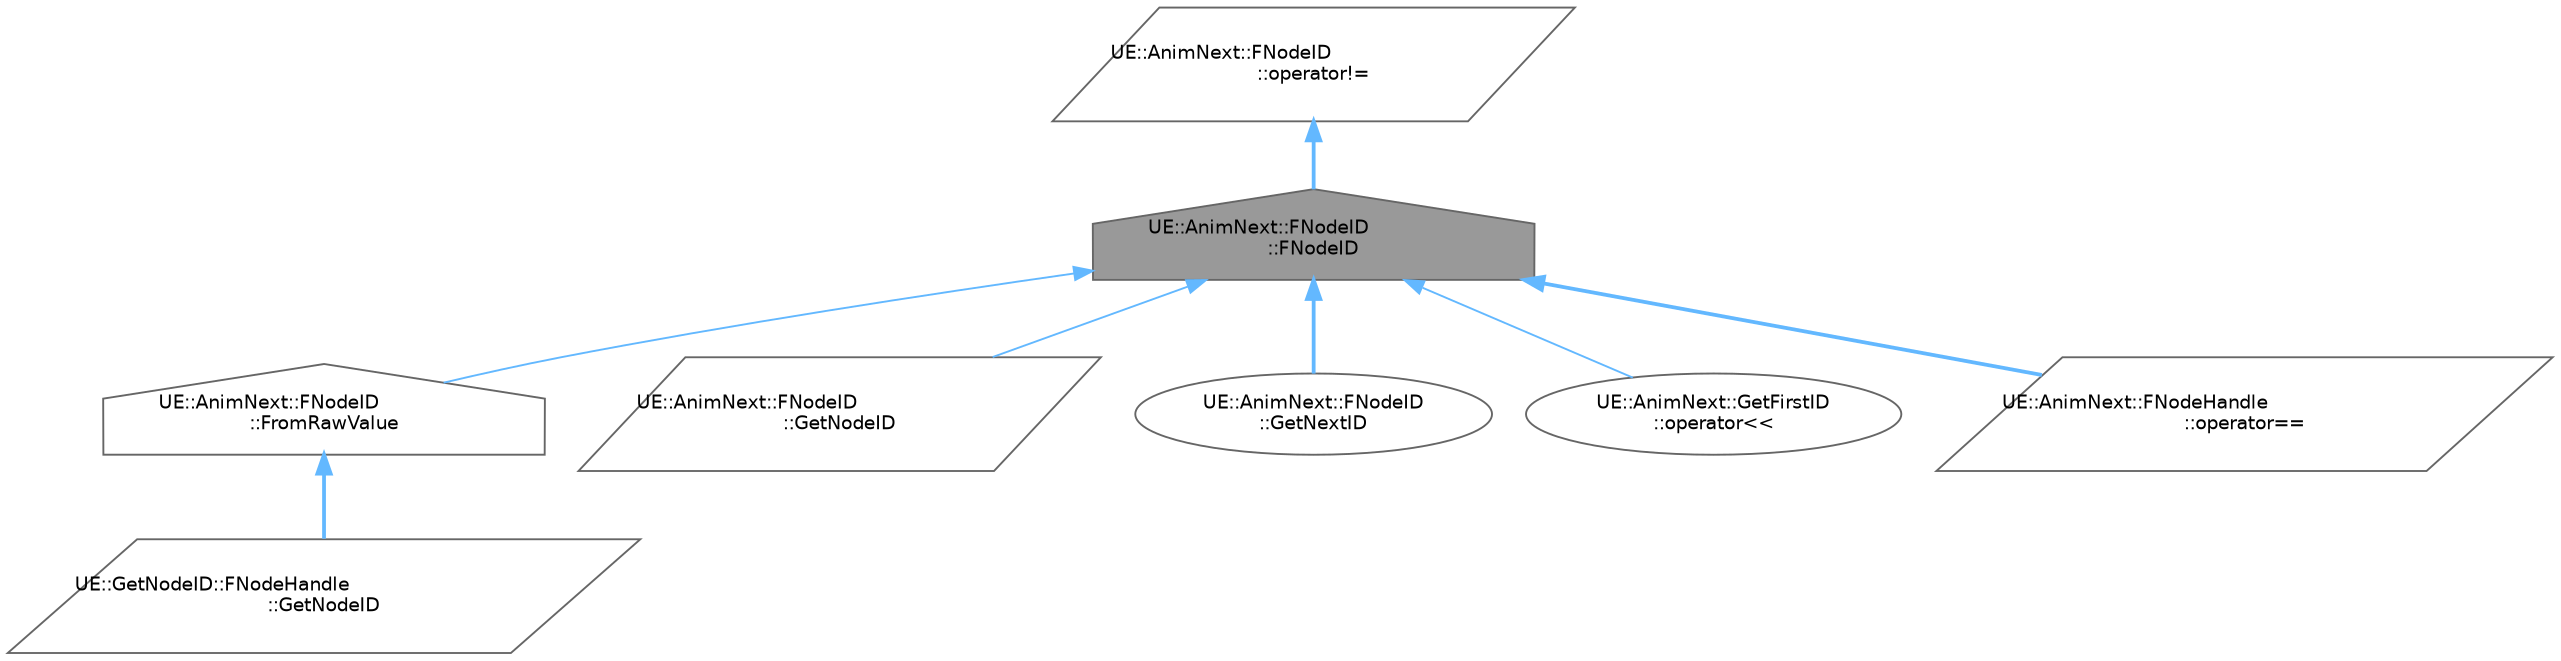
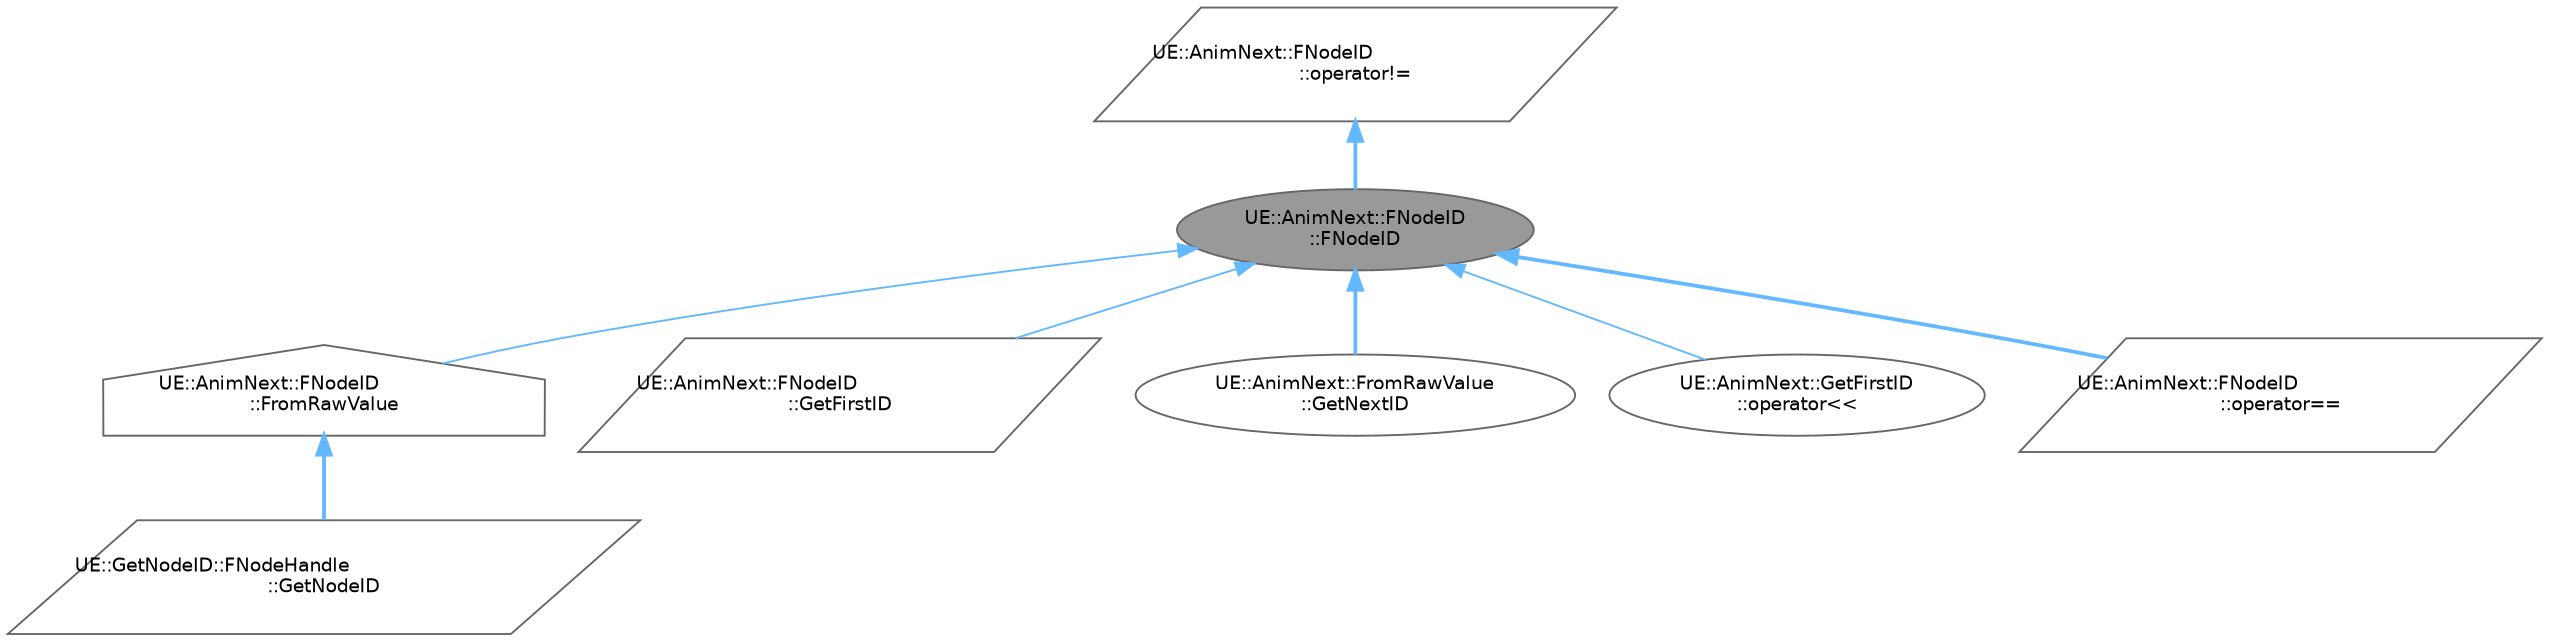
node "UE::AnimNext::FNodeID ::FNodeID": shape house -> ellipse
node "UE::AnimNext::FNodeID ::GetNodeID": label "UE::AnimNext::FNodeID ::GetNodeID" -> "UE::AnimNext::FNodeID ::GetFirstID"
node "UE::AnimNext::FNodeID ::GetNextID": label "UE::AnimNext::FNodeID ::GetNextID" -> "UE::AnimNext::FromRawValue ::GetNextID"
node "UE::AnimNext::FNodeHandle ::operator==": label "UE::AnimNext::FNodeHandle ::operator==" -> "UE::AnimNext::FNodeID ::operator=="
